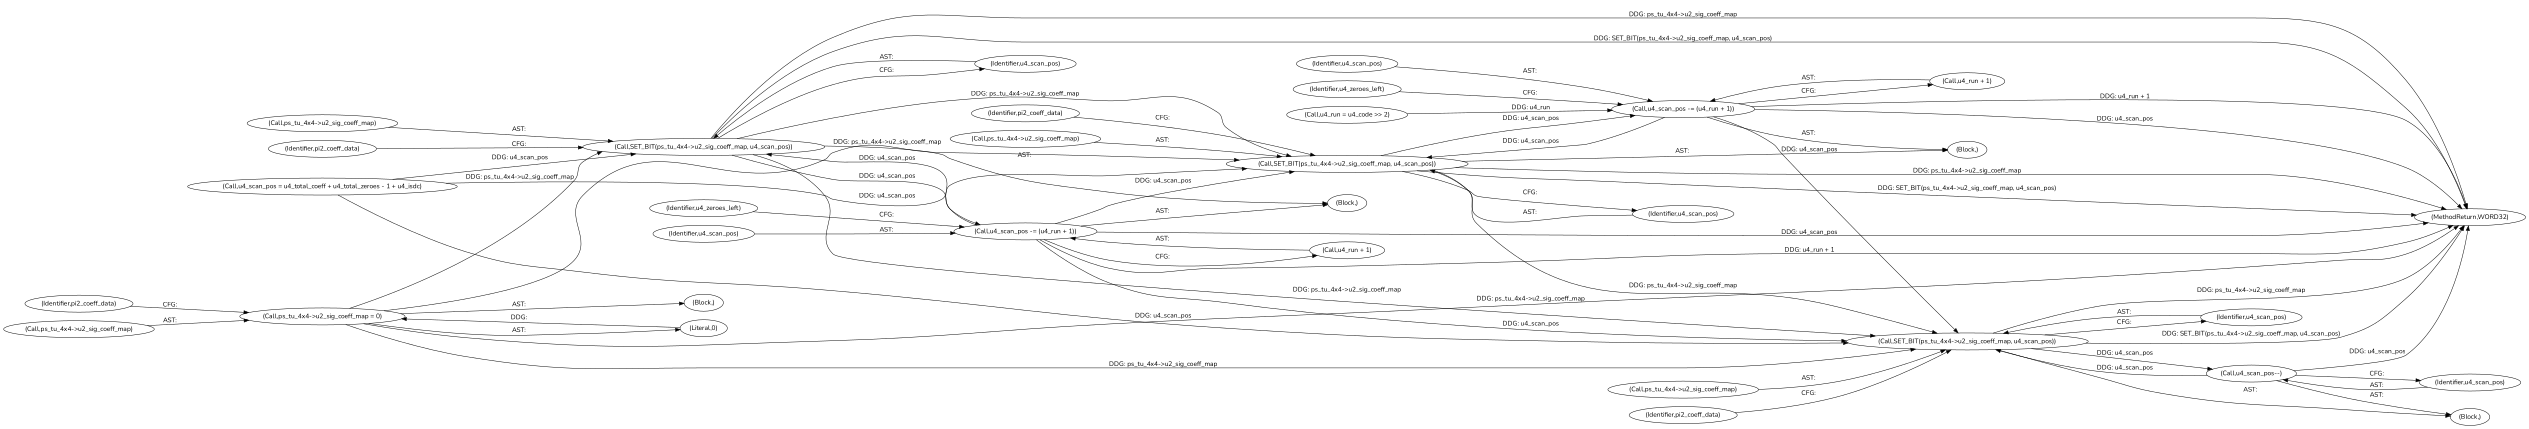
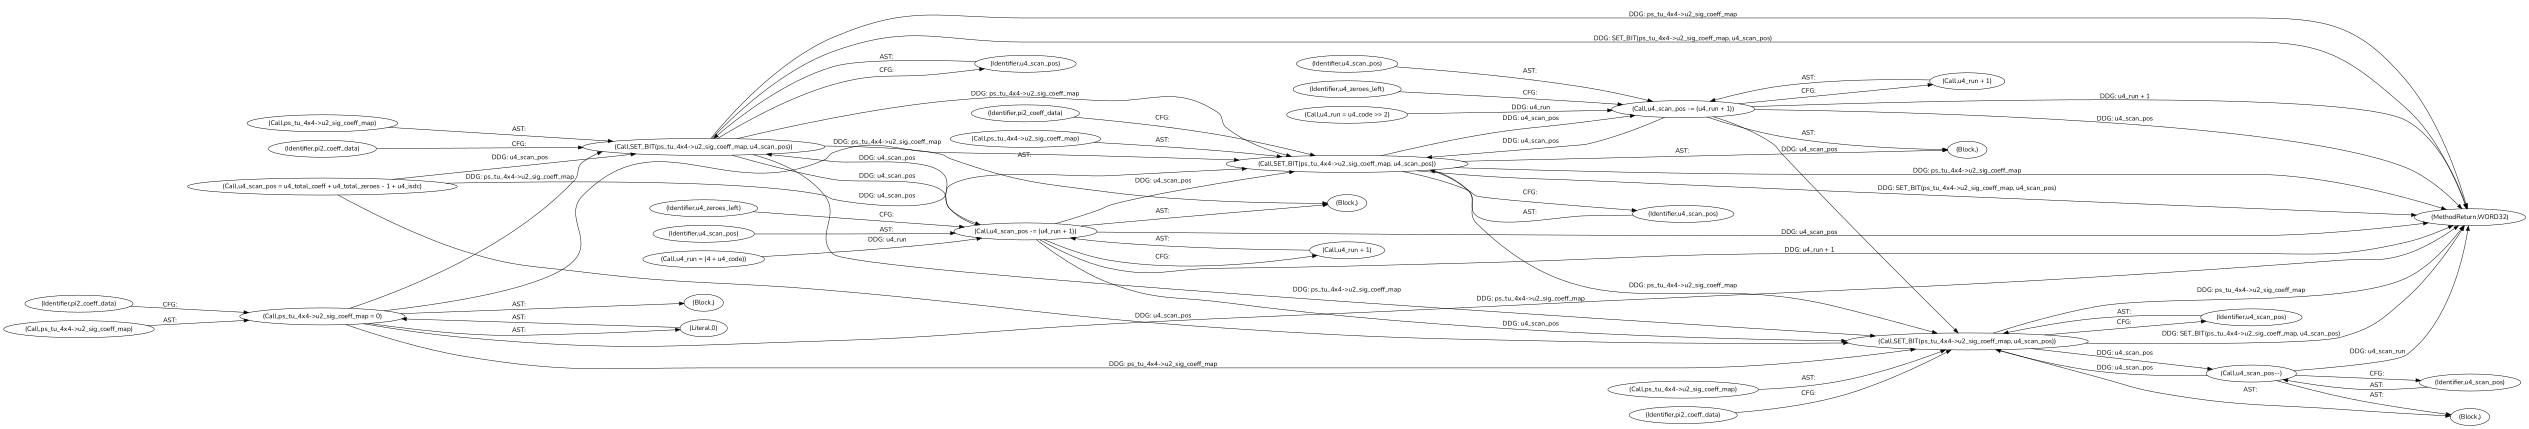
node "(Call,u4_run = (4 + u4_code))": added
edge "(Literal,0)" -> "(Call,ps_tu_4x4->u2_sig_coeff_map = 0)": label "DDG: " -> "AST: "
edge "(Call,u4_scan_pos--)" -> "(MethodReturn,WORD32)": label "DDG: u4_scan_pos" -> "DDG: u4_scan_run"
